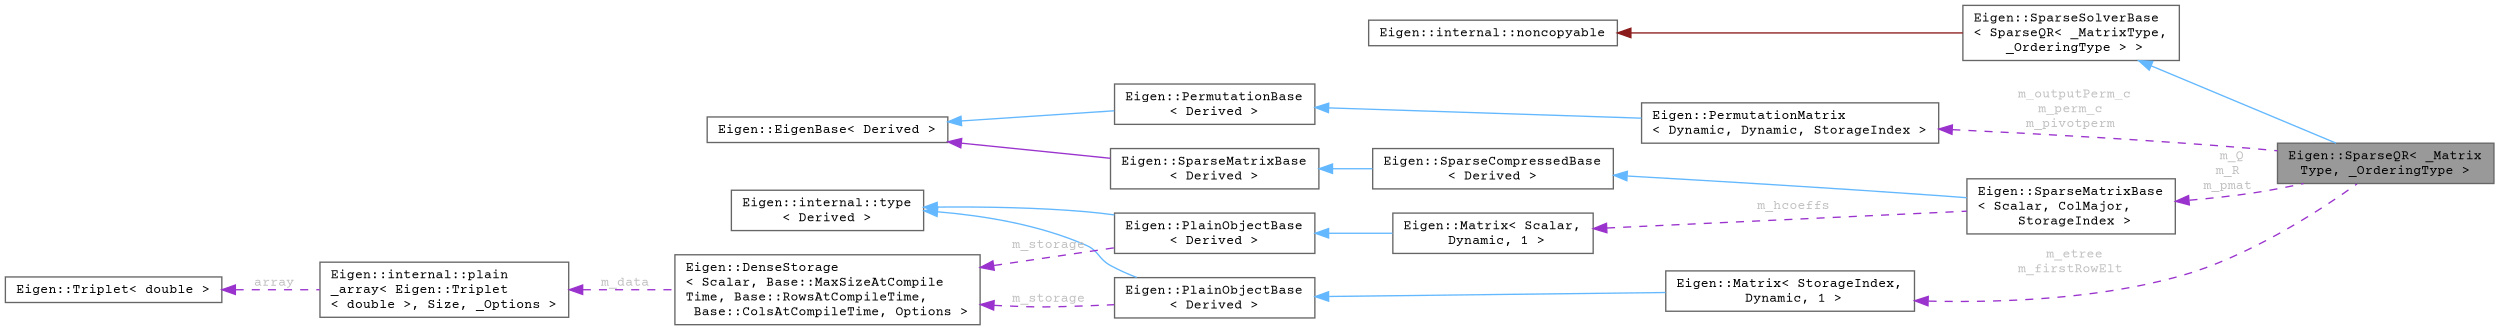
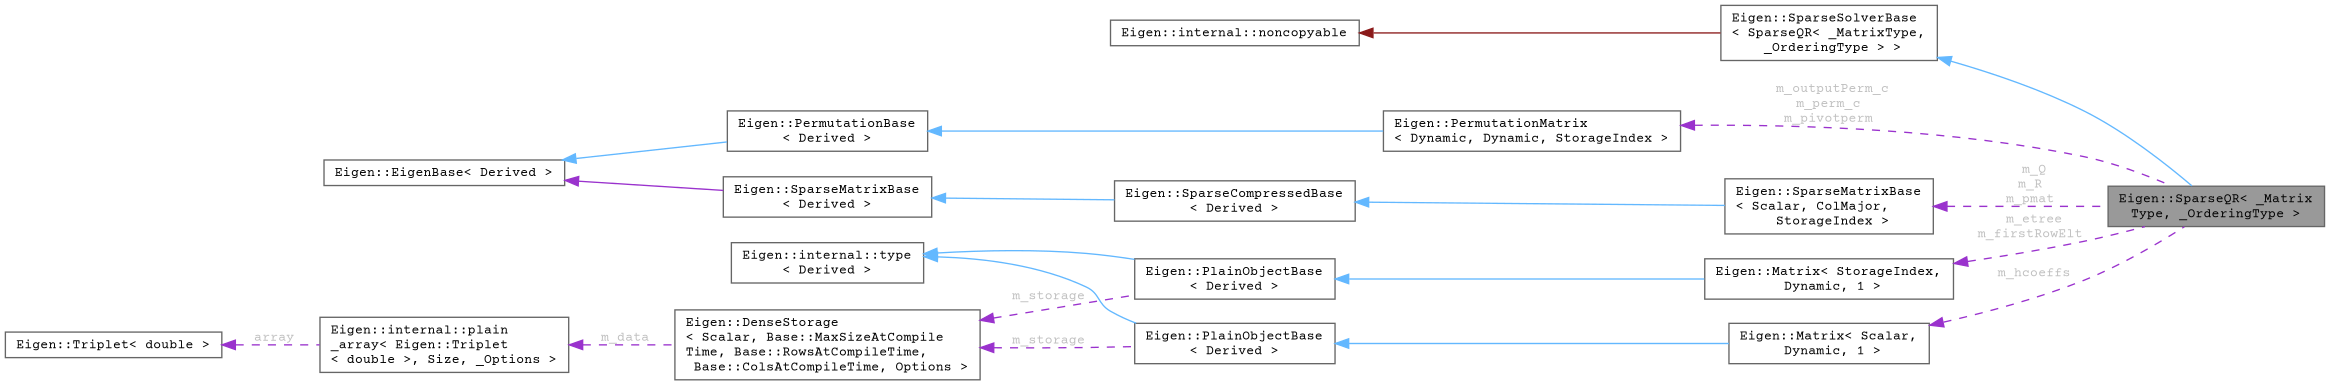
edge "Eigen::SparseMatrixBase < Scalar, ColMajor, StorageIndex >" -> "Eigen::Matrix< Scalar, Dynamic, 1 >": now "Eigen::SparseQR< _Matrix Type, _OrderingType >" -> "Eigen::Matrix< Scalar, Dynamic, 1 >"
